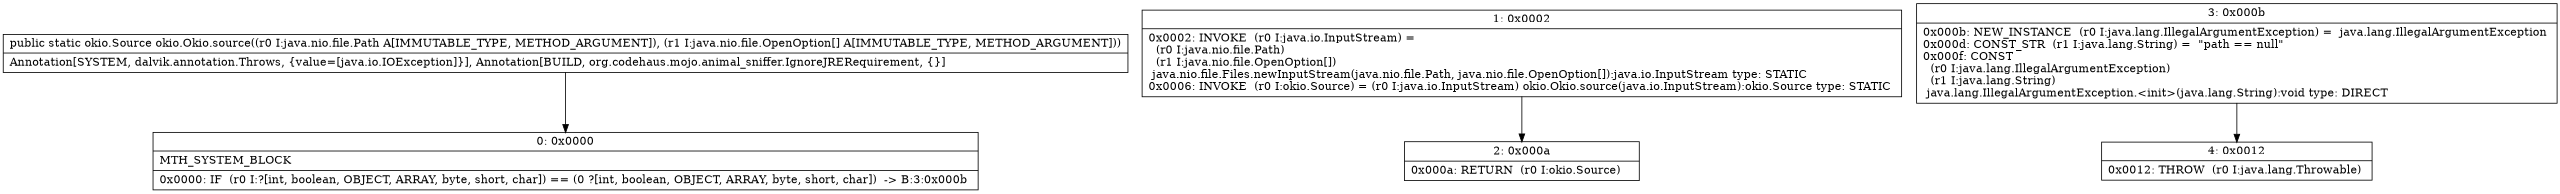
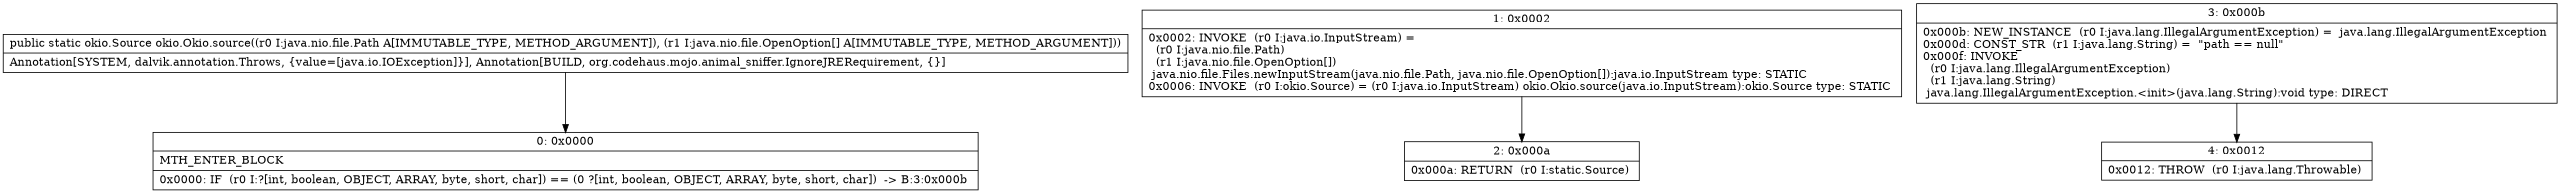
node "3: 0x000b": text "0x000f: CONST" -> "0x000f: INVOKE"
node "0: 0x0000": text "MTH_SYSTEM_BLOCK" -> "MTH_ENTER_BLOCK"
node "2: 0x000a": text "0x000a: RETURN  (r0 I:okio.Source)" -> "0x000a: RETURN  (r0 I:static.Source)"
